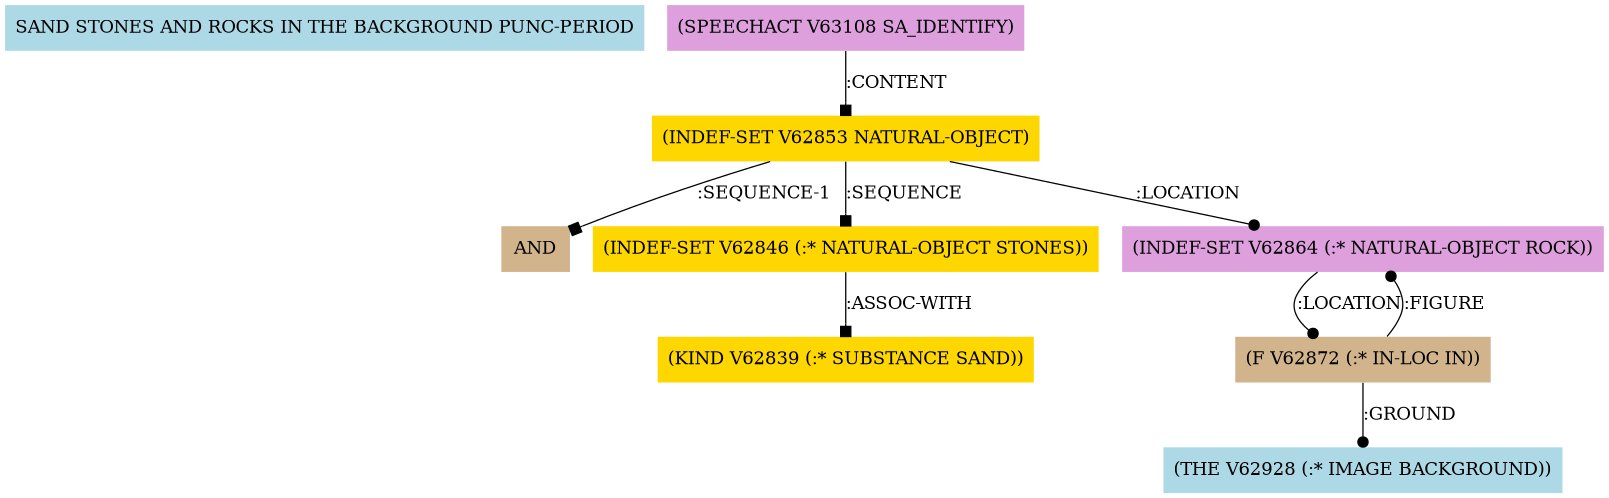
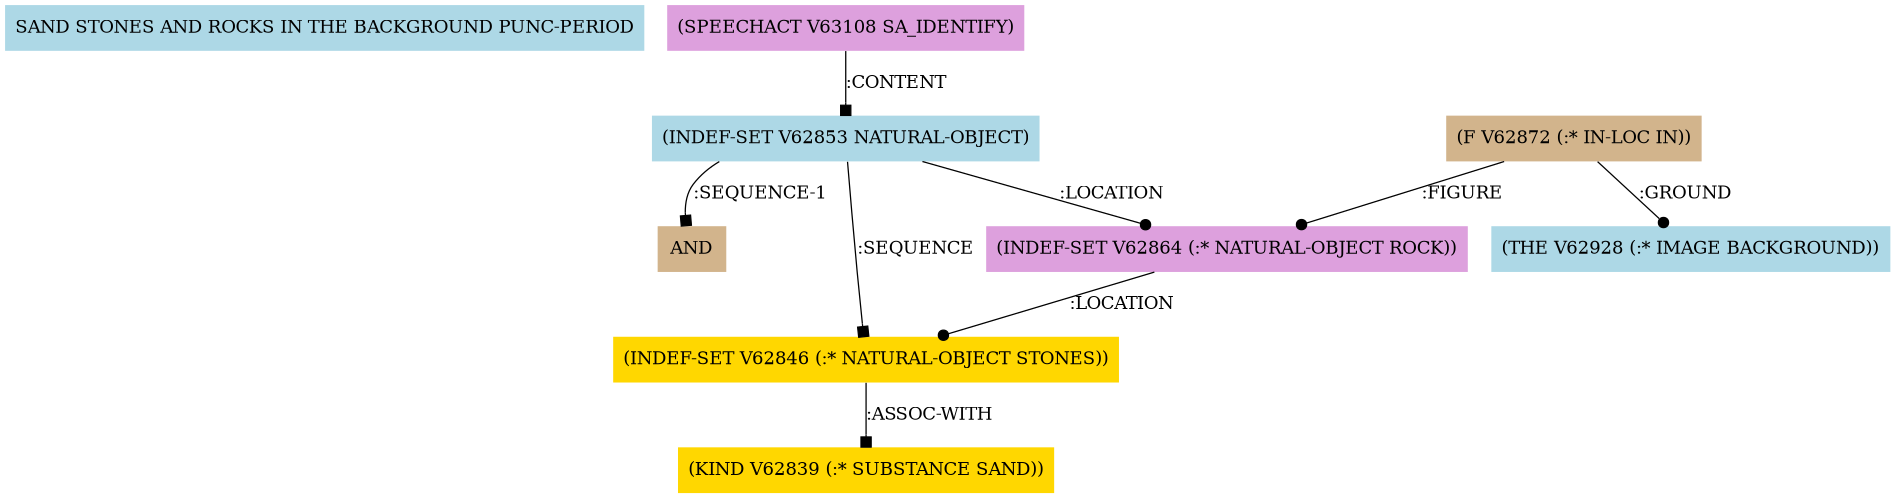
node "(INDEF-SET V62853 NATURAL-OBJECT)": fillcolor gold -> lightblue
edge "(INDEF-SET V62864 (:* NATURAL-OBJECT ROCK))" -> "(F V62872 (:* IN-LOC IN))": now "(INDEF-SET V62864 (:* NATURAL-OBJECT ROCK))" -> "(INDEF-SET V62846 (:* NATURAL-OBJECT STONES))"
